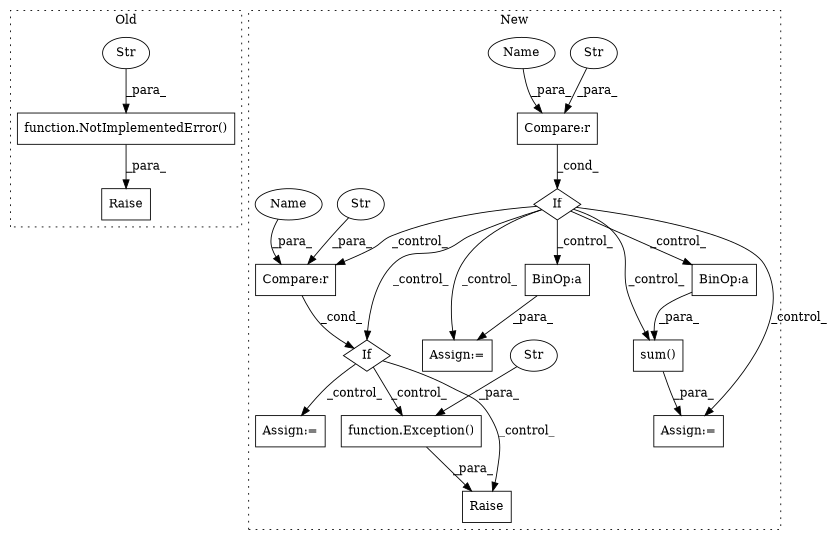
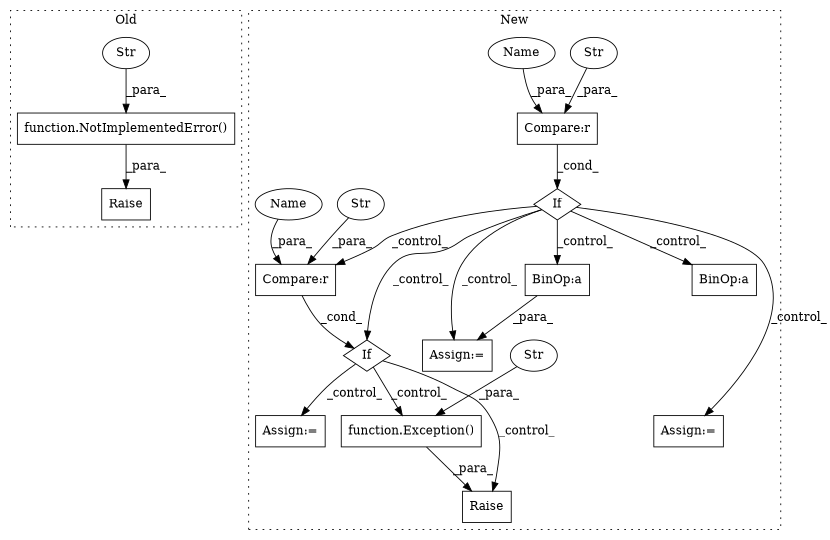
node "sum()": removed
